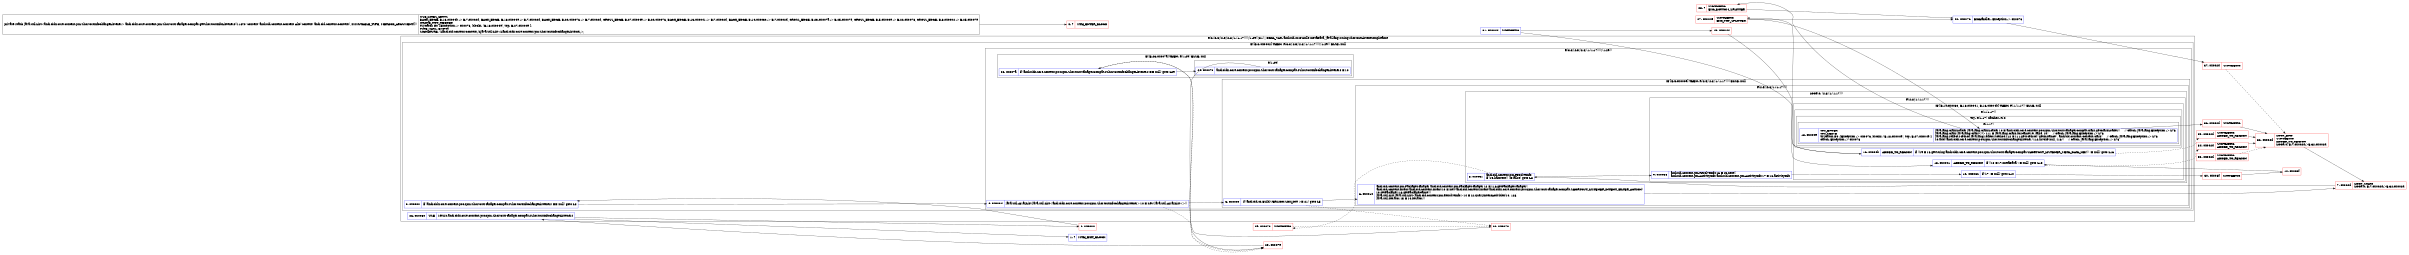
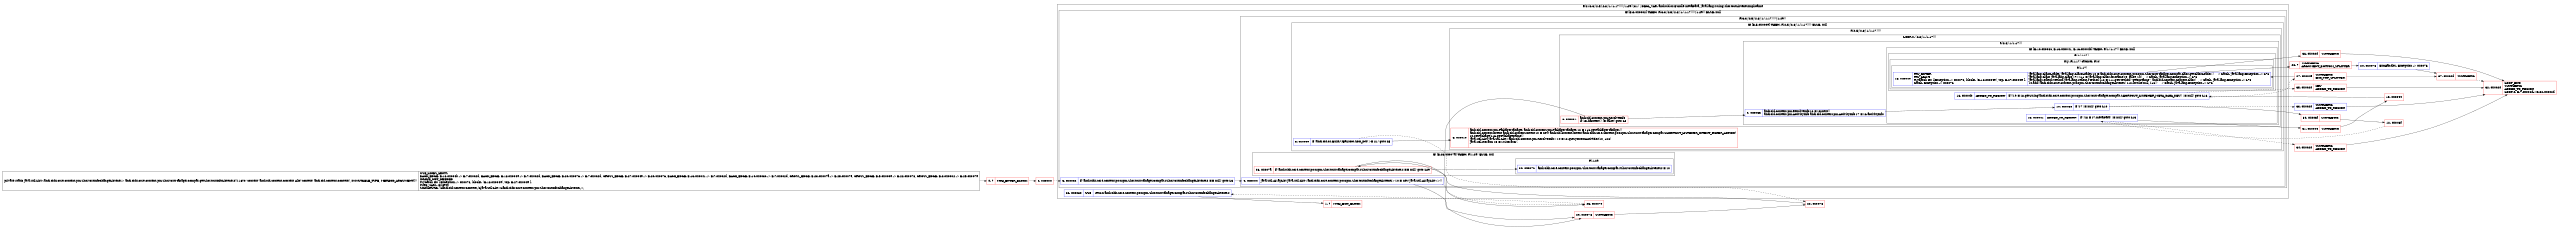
node "28: ?": text "EXC_BOTTOM_SPLITTER" -> "ARGUMENT_BOTTOM_SPLITTER"
edge "27: 0x004e" -> "20: 0x0076": now "27: 0x004e" -> "37: 0x002d"
node "31: 0x0044": color blue -> red
node "23: 0x007a": color blue -> red
edge "16: 0x004b" -> "27: 0x004e": style solid -> dashed
edge "31: 0x0044" -> "13: 0x0041": reversed
edge "10: 0x003c" -> "33: 0x002d": added
node "35: 0x002d": text "SYNTHETIC" -> "KEY"
edge "23: 0x007a" -> "25: 0x007e": style dashed -> solid
edge "33: 0x002d" -> "32: 0x002d": style dashed -> solid
edge "24: 0x007c" -> "25: 0x007e": removed
node "33: 0x002d": color red -> blue
edge "8: 0x0031" -> "29: 0x0078": style dashed -> solid
edge "12: 0x003f" -> "13: 0x0041": style solid -> dashed
node "8: 0x0031": color blue -> red
node "7: 0x002d": removed
node "6: 0x0010": color blue -> red
edge "2: 0x0000" -> "3: 0x0002": style solid -> dashed
edge "4: 0x0004" -> "5: 0x000e": now "4: 0x0004" -> "29: 0x0078"
edge "26: 0x0080" -> "2: 0x0000": now "0: ?" -> "2: 0x0000"
edge "29: 0x0078" -> "22: 0x0078": style dashed -> solid
node "1: ?": color blue -> red
edge "25: 0x007e" -> "26: 0x0080": style solid -> dashed
